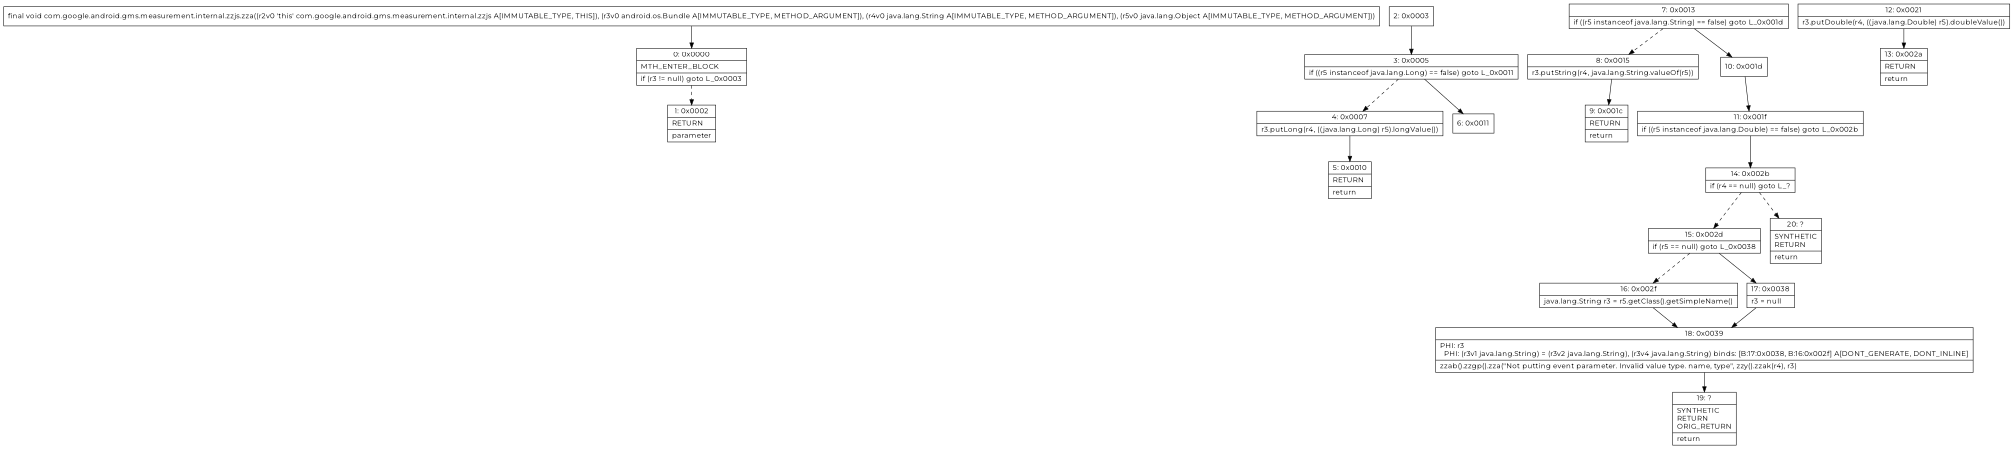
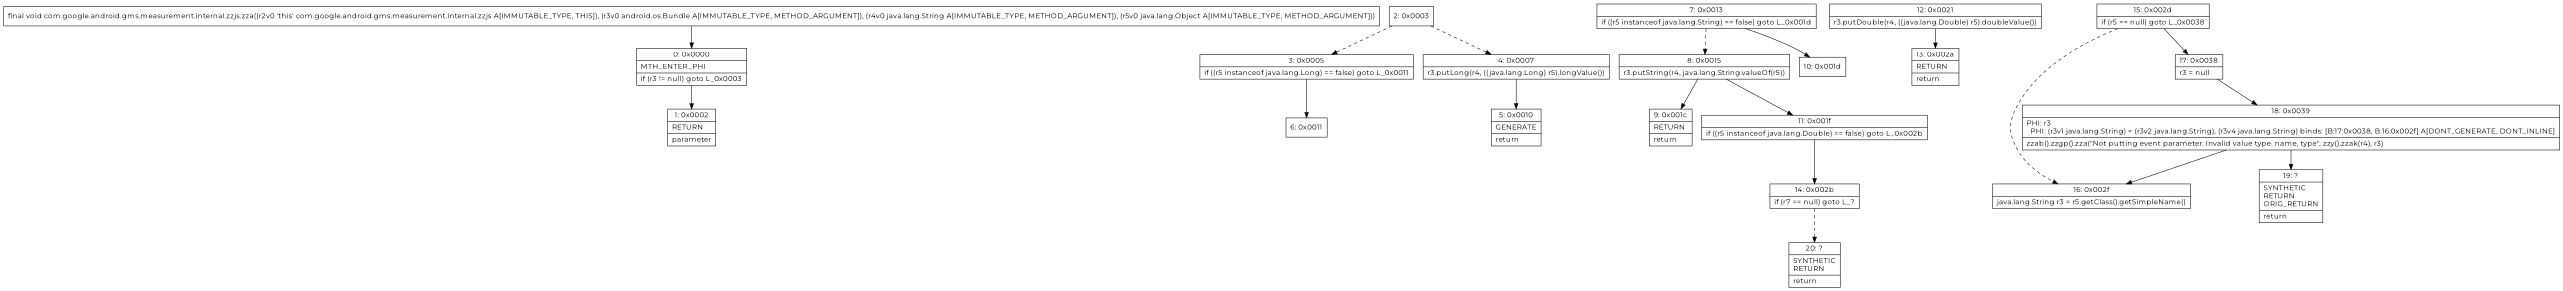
edge "2: 0x0003" -> "3: 0x0005": style solid -> dashed
node "0: 0x0000": text "MTH_ENTER_BLOCK" -> "MTH_ENTER_PHI"
edge "10: 0x001d" -> "11: 0x001f": now "8: 0x0015" -> "11: 0x001f"
edge "0: 0x0000" -> "1: 0x0002": style dashed -> solid
edge "3: 0x0005" -> "4: 0x0007": now "2: 0x0003" -> "4: 0x0007"
node "5: 0x0010": text "RETURN" -> "GENERATE"
node "14: 0x002b": text "if (r4 == null) goto L_?" -> "if (r7 == null) goto L_?"
edge "14: 0x002b" -> "15: 0x002d": removed
edge "16: 0x002f" -> "18: 0x0039": reversed
